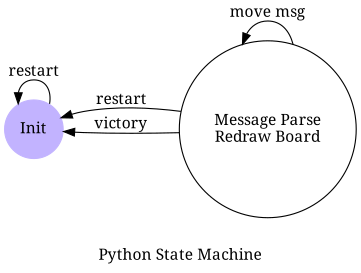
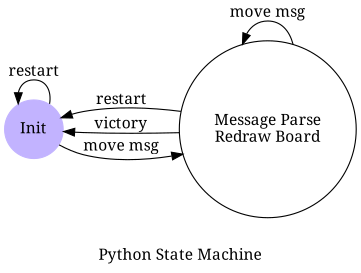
edge "Init" -> "Message Parse Redraw Board": added, label "move msg"
